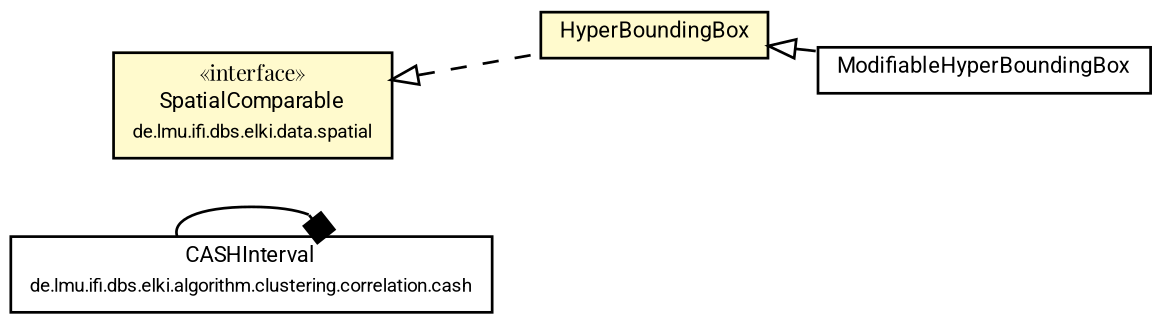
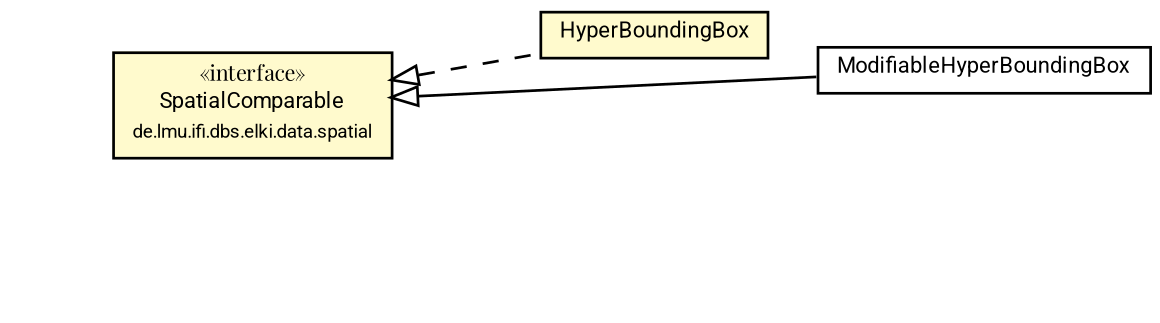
edge "ModifiableHyperBoundingBox" -> "HyperBoundingBox": now "ModifiableHyperBoundingBox" -> "SpatialComparable"
node "CASHInterval": removed
